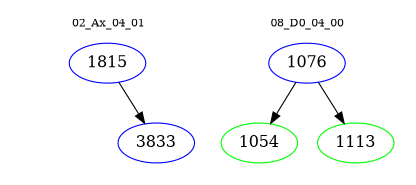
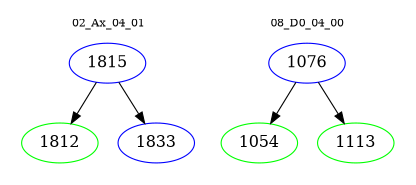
node "1812": added
node "3833": label "3833" -> "1833"
